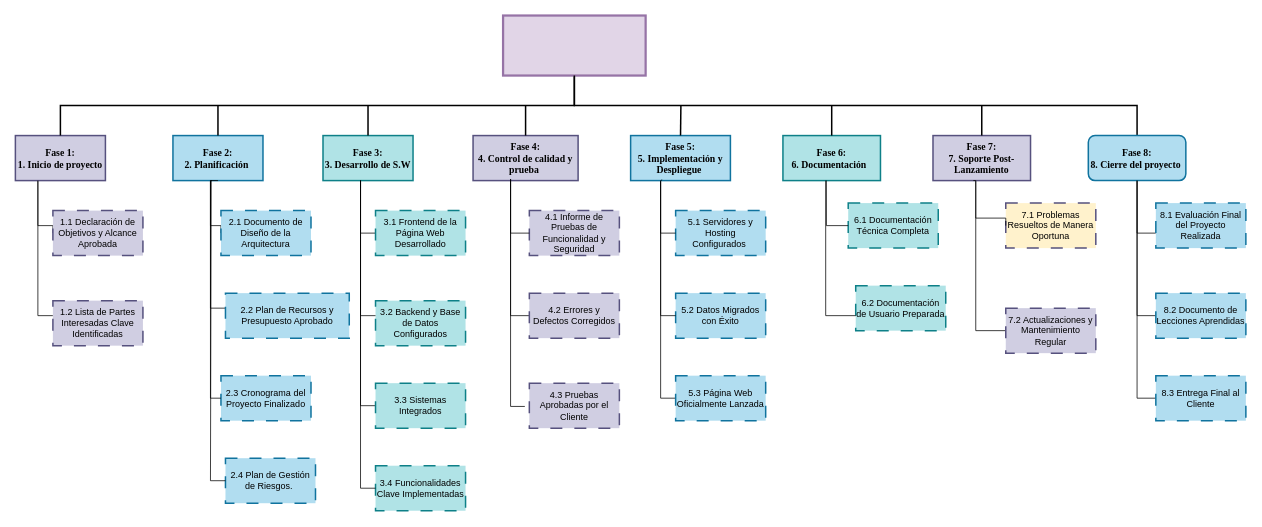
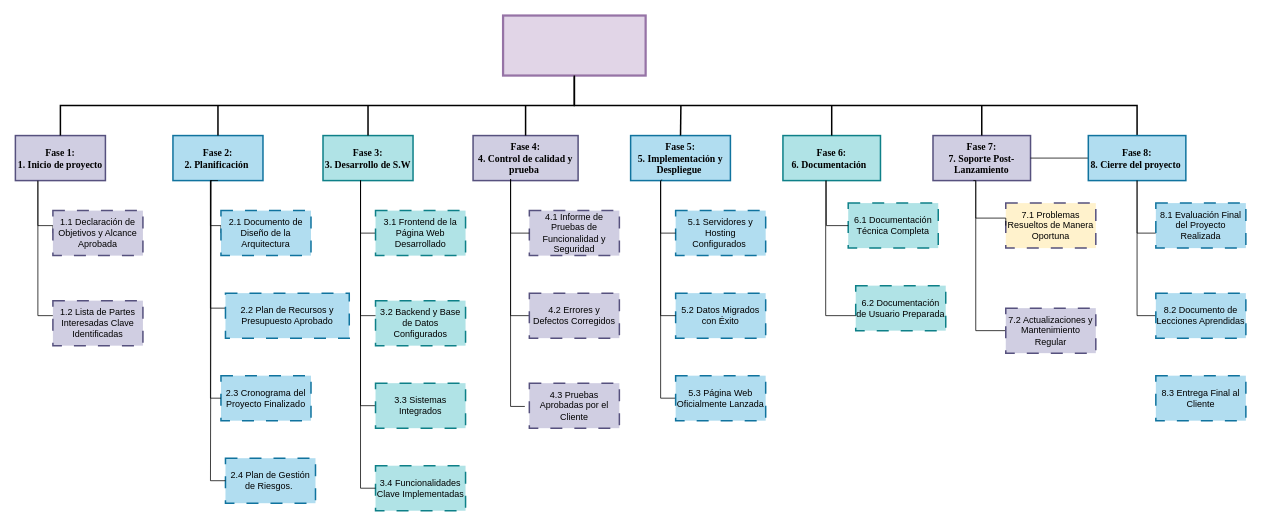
node "Fase 8: 8. Cierre del proyecto": shape rounded rectangle -> rectangle
edge "Fase 8: 8. Cierre del proyecto" -- "8.3 Entrega Final al Cliente": now "Fase 8: 8. Cierre del proyecto" -- "Fase 7: 7. Soporte Post-Lanzamiento"
